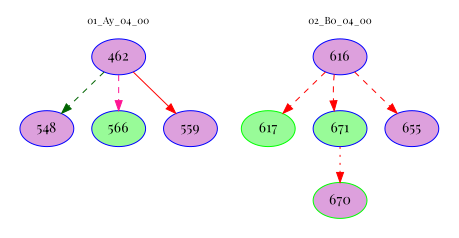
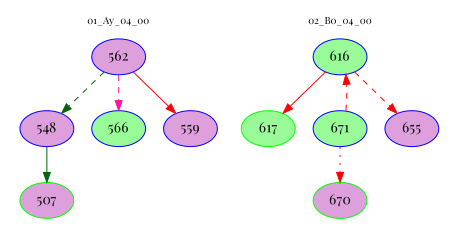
node "462": label "462" -> "562"
node "616": fillcolor plum -> palegreen
edge "616" -> "671": reversed
edge "616" -> "617": style dashed -> solid
node "507": added
